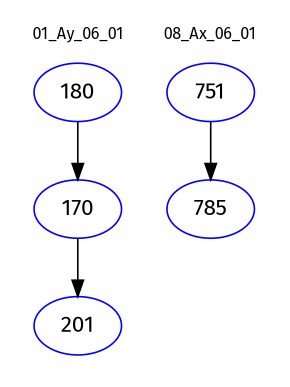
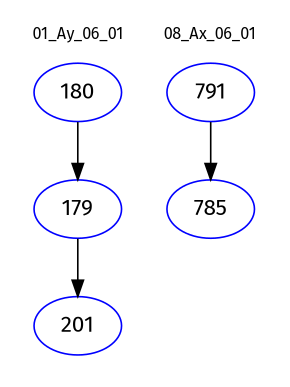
node "751": label "751" -> "791"
node "170": label "170" -> "179"
